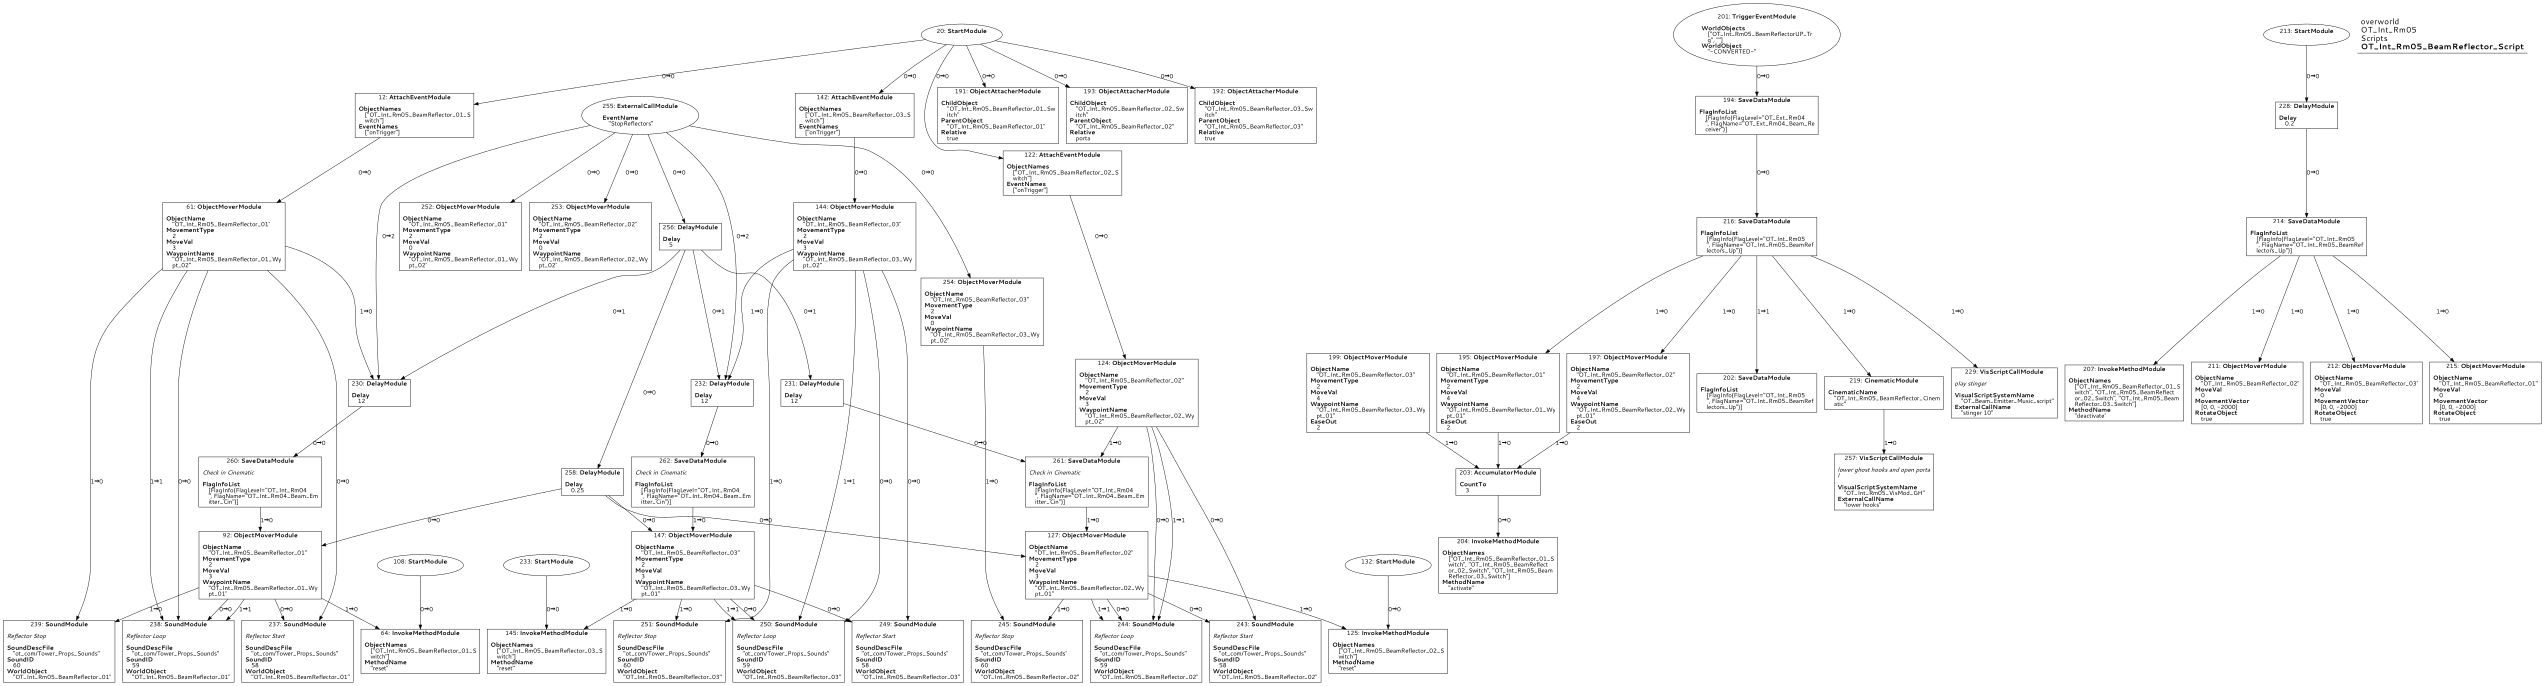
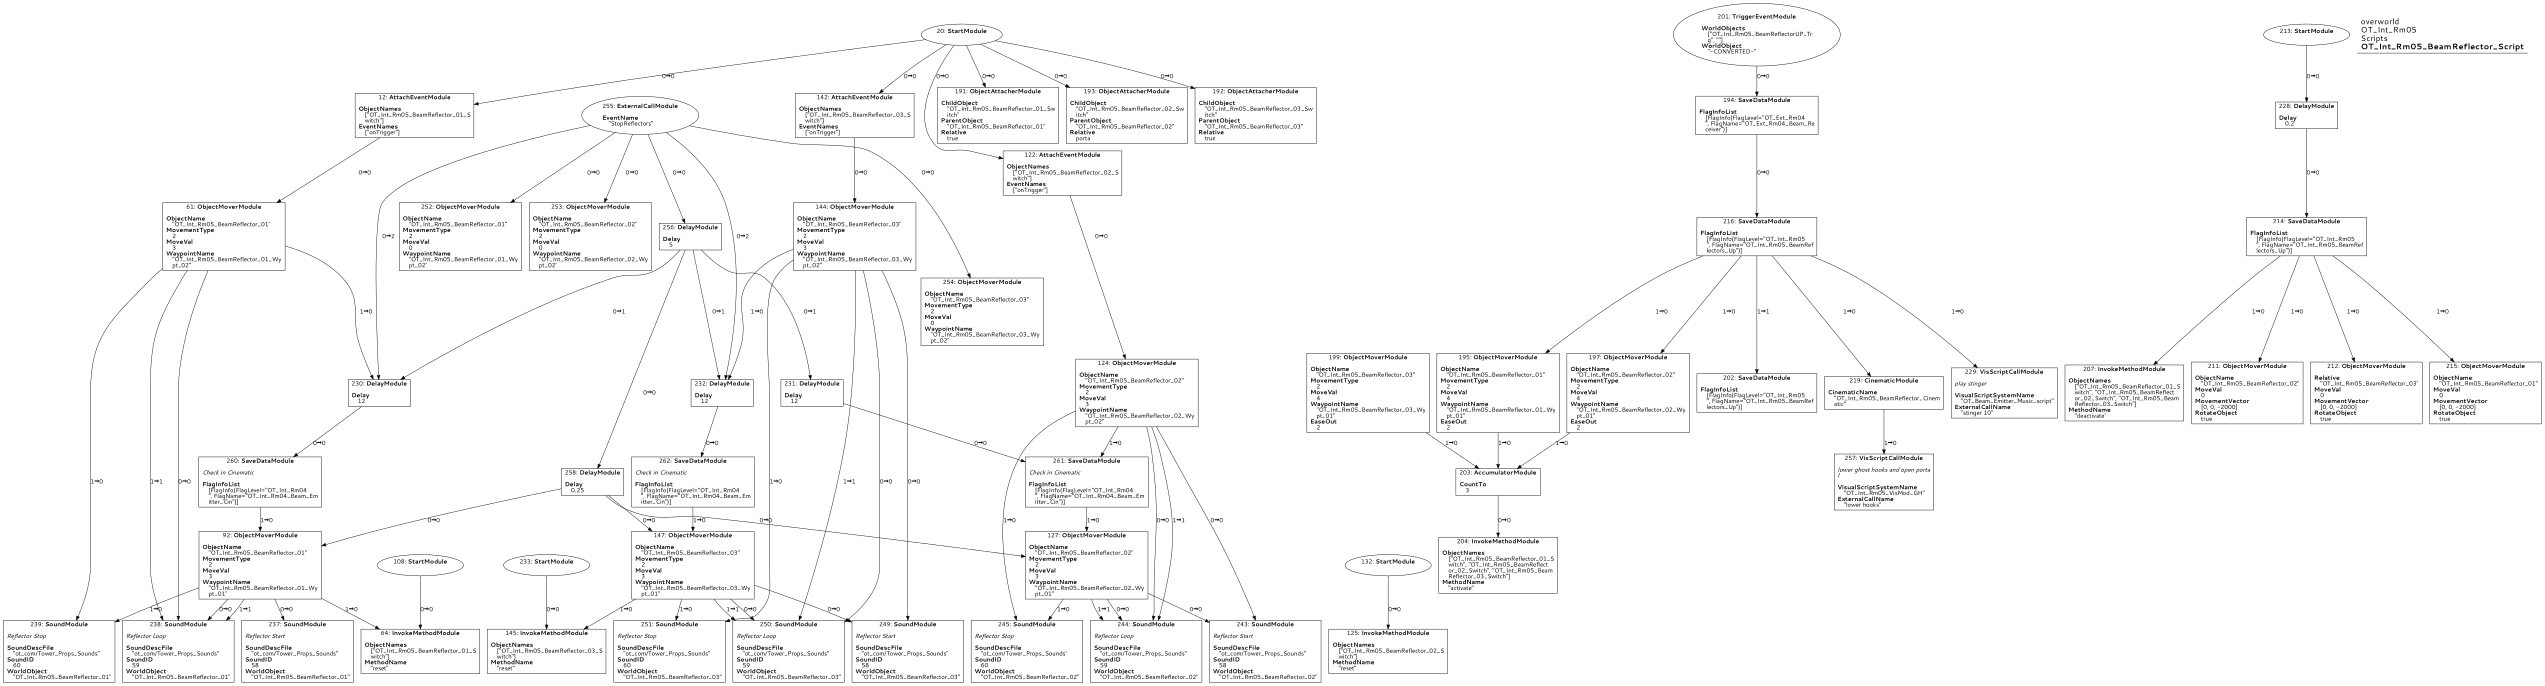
node "212:": text "ObjectName" -> "Relative"
edge "61:" -> "237:": removed, label "0→0"
edge "254:" -> "245:": now "124:" -> "245:"
edge "127:" -> "125:": removed, label "1→0"
